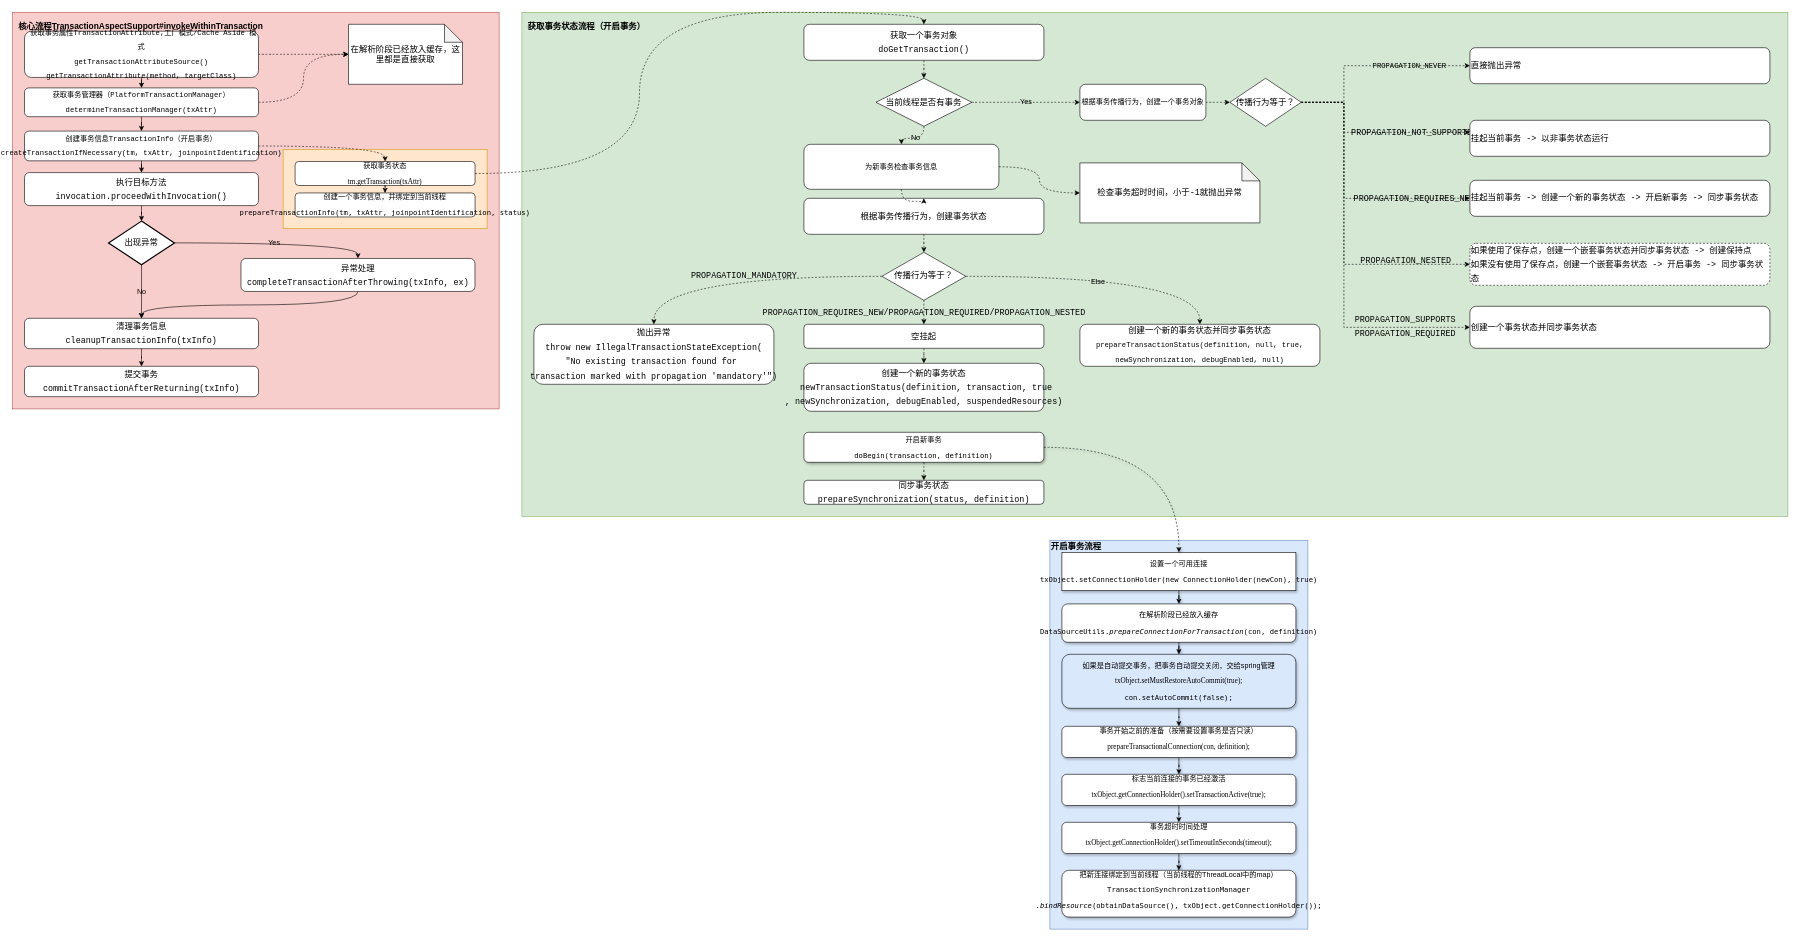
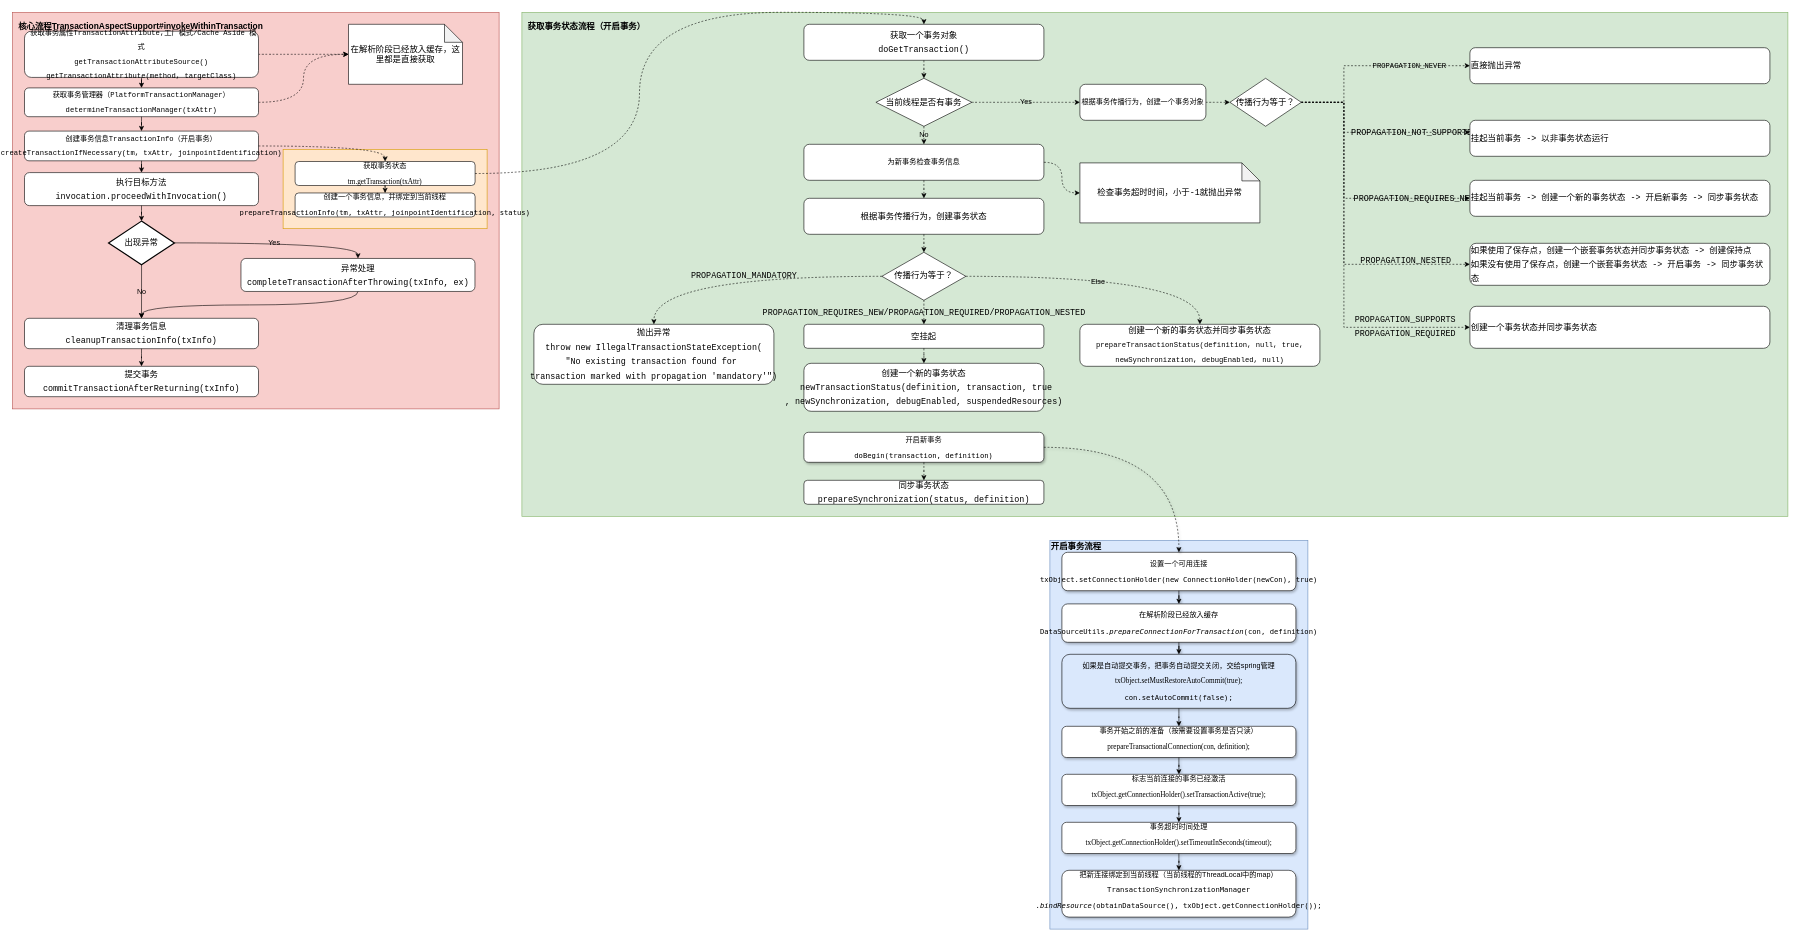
node "为新事务检查事务信息": size 195x45 -> 240x36
node "如果使用了保存点，创建一个嵌套事务状态并同步事务状态 -> 创建保持点 如果没有使用了保存点，创建一个嵌套事务状态 -> 开启事务 -> 同步事务状态": style dashed -> solid
node "设置一个可用连接txObject.setConnectionHolder(new ConnectionHolder(newCon), true)": shape rectangle -> rounded rectangle
